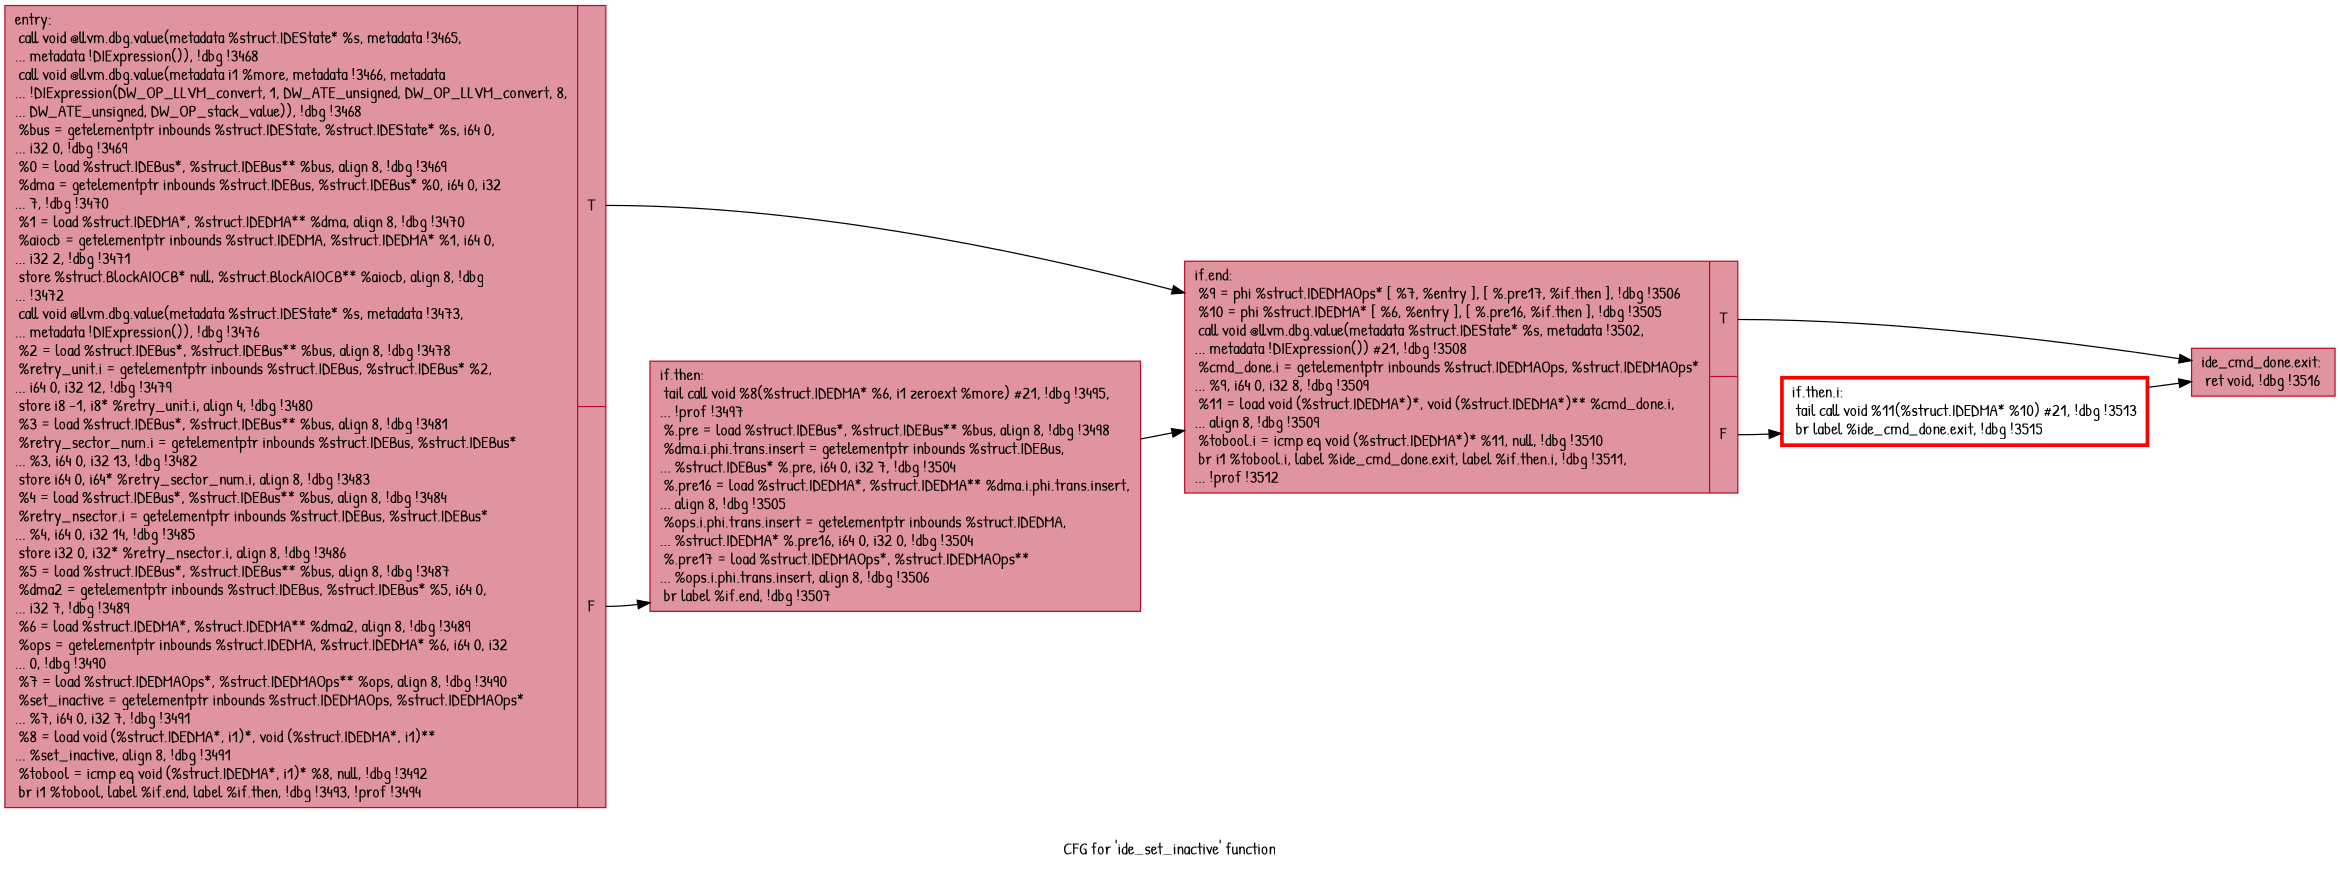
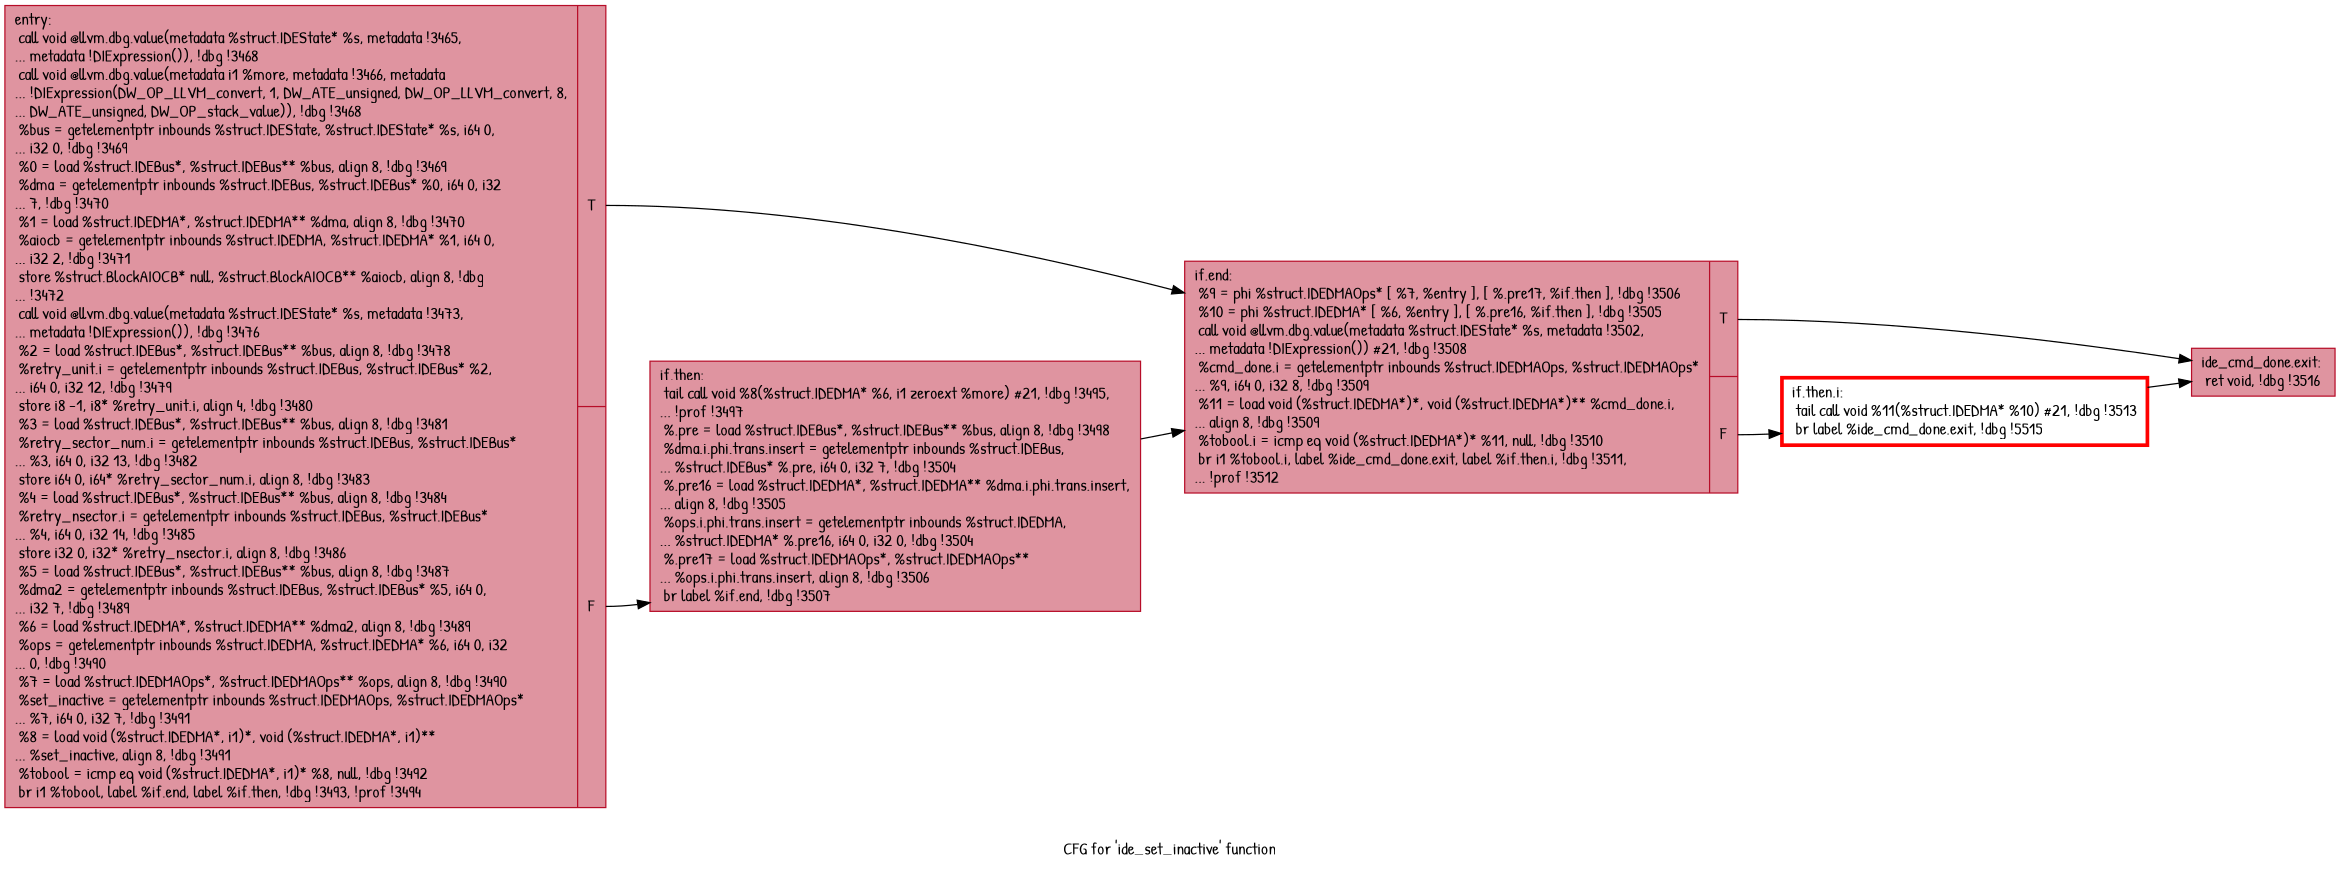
node "if.then.i:": text "br label %ide_cmd_done.exit, !dbg !3515" -> "br label %ide_cmd_done.exit, !dbg !5515"
